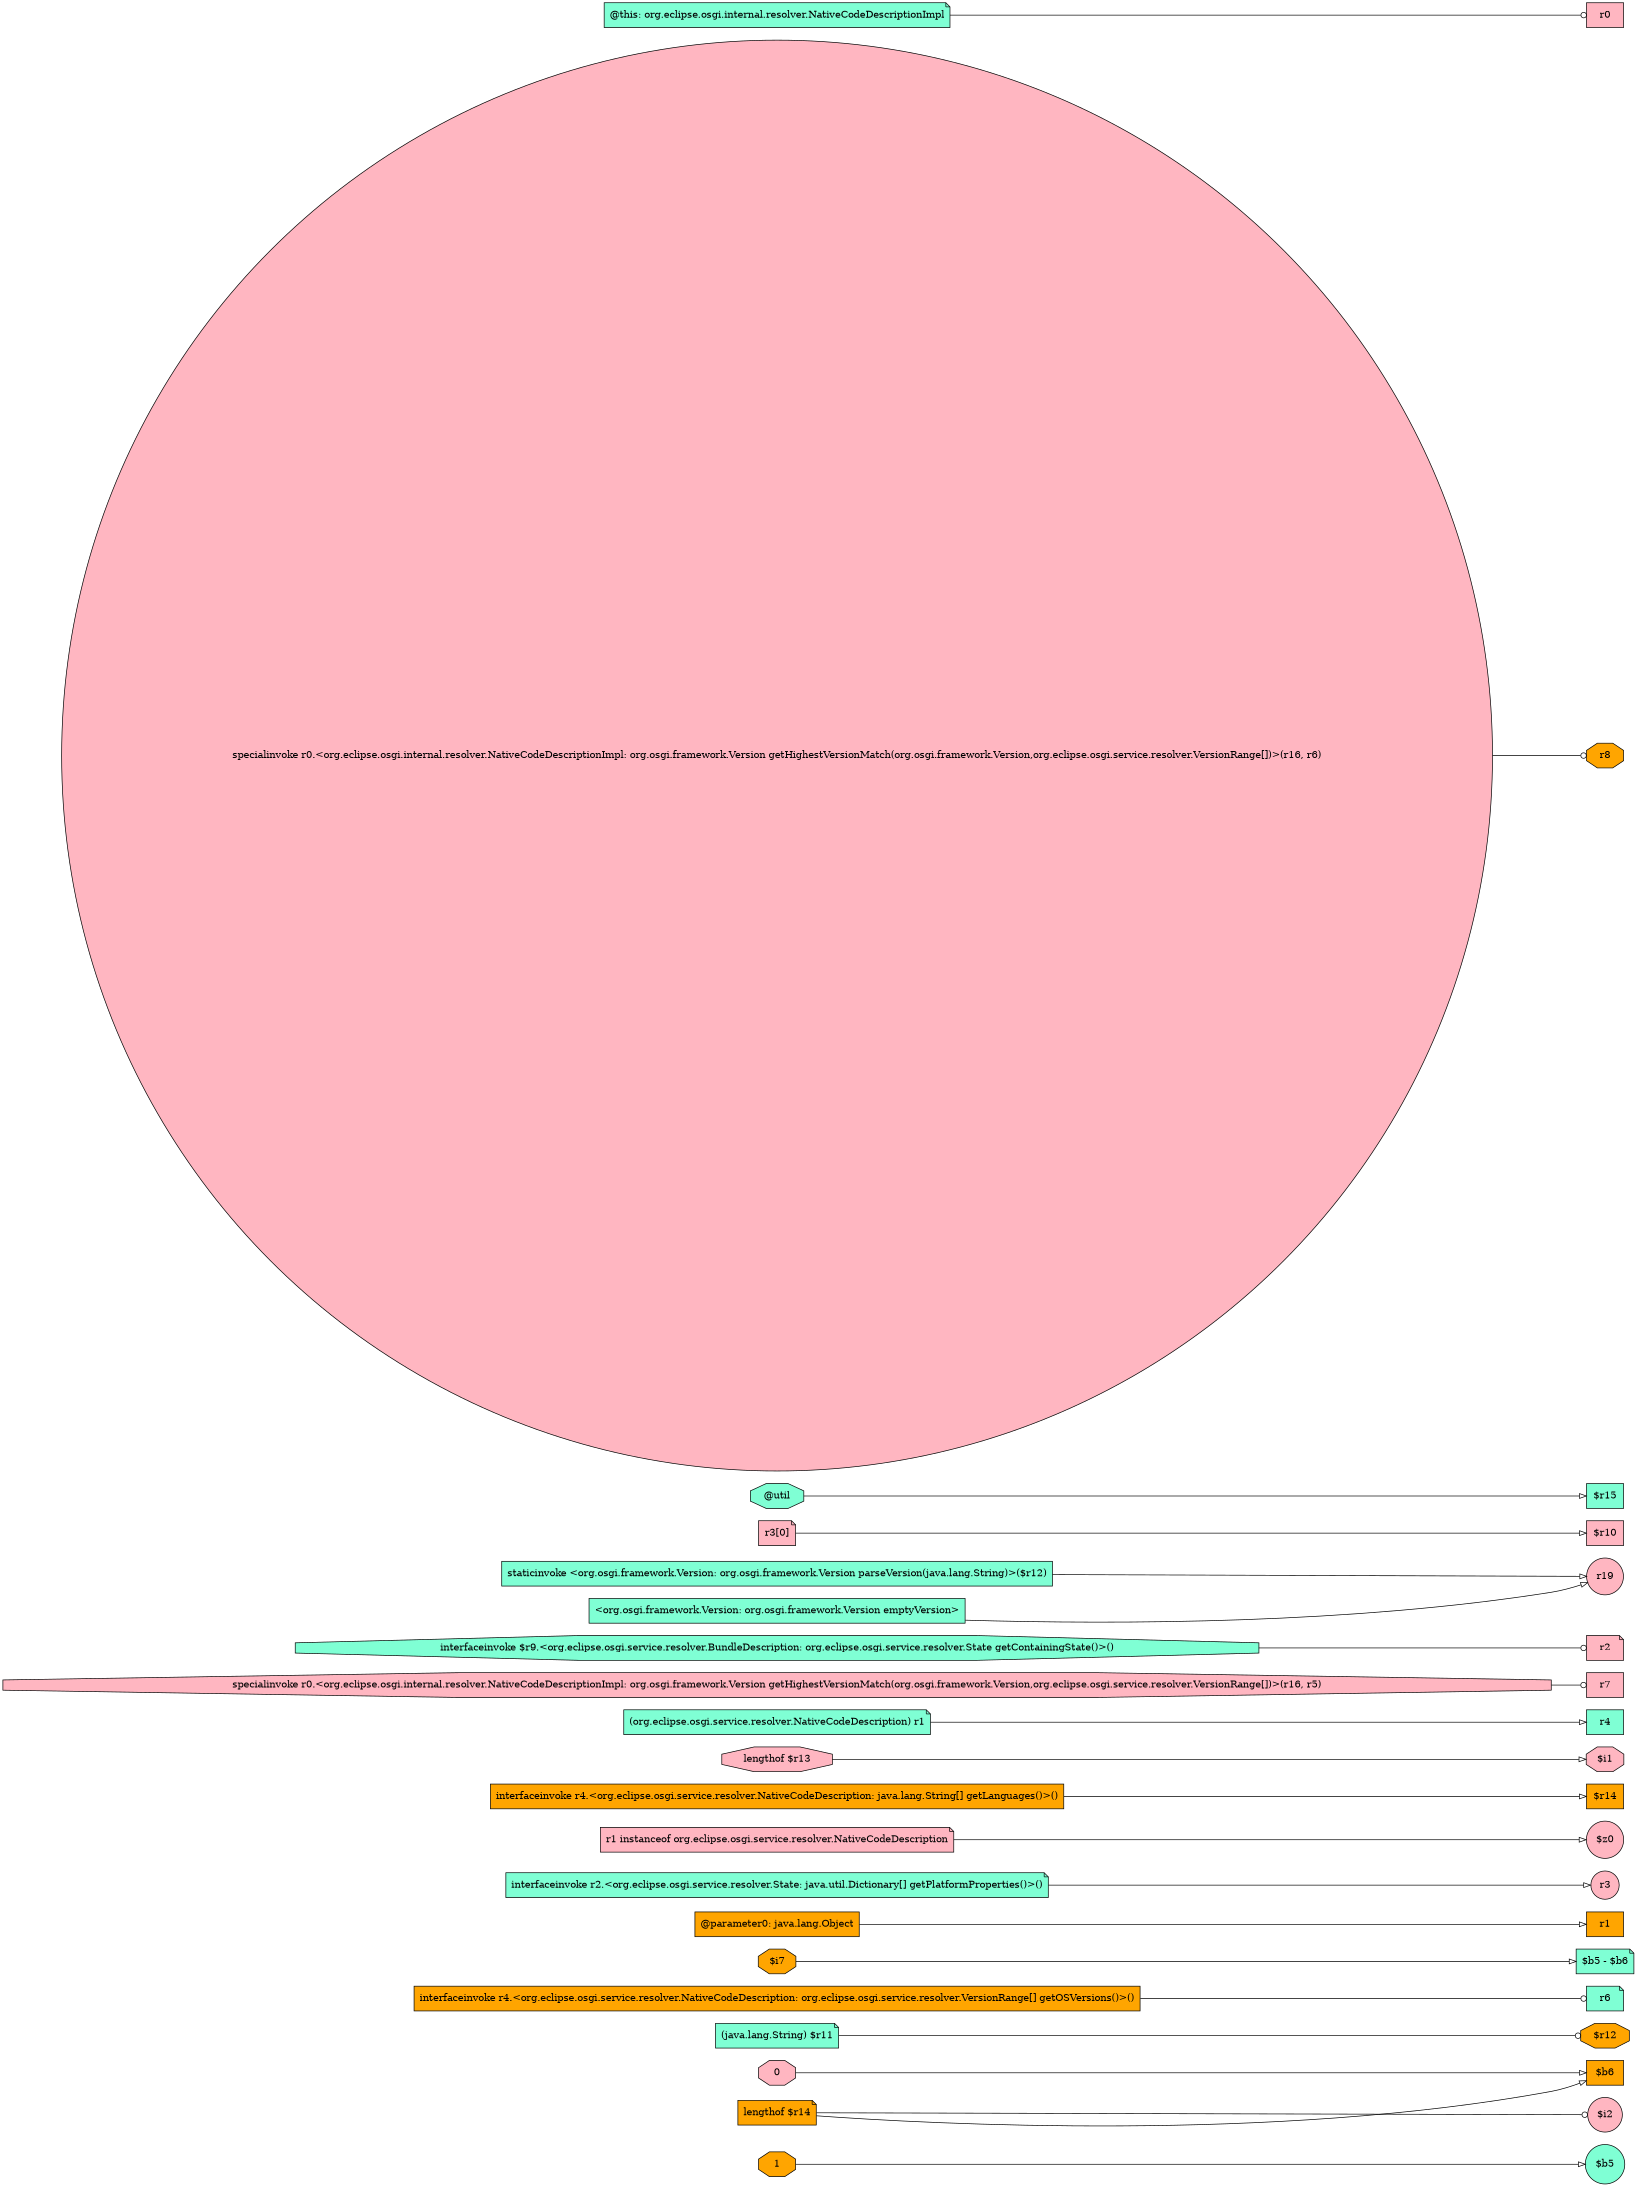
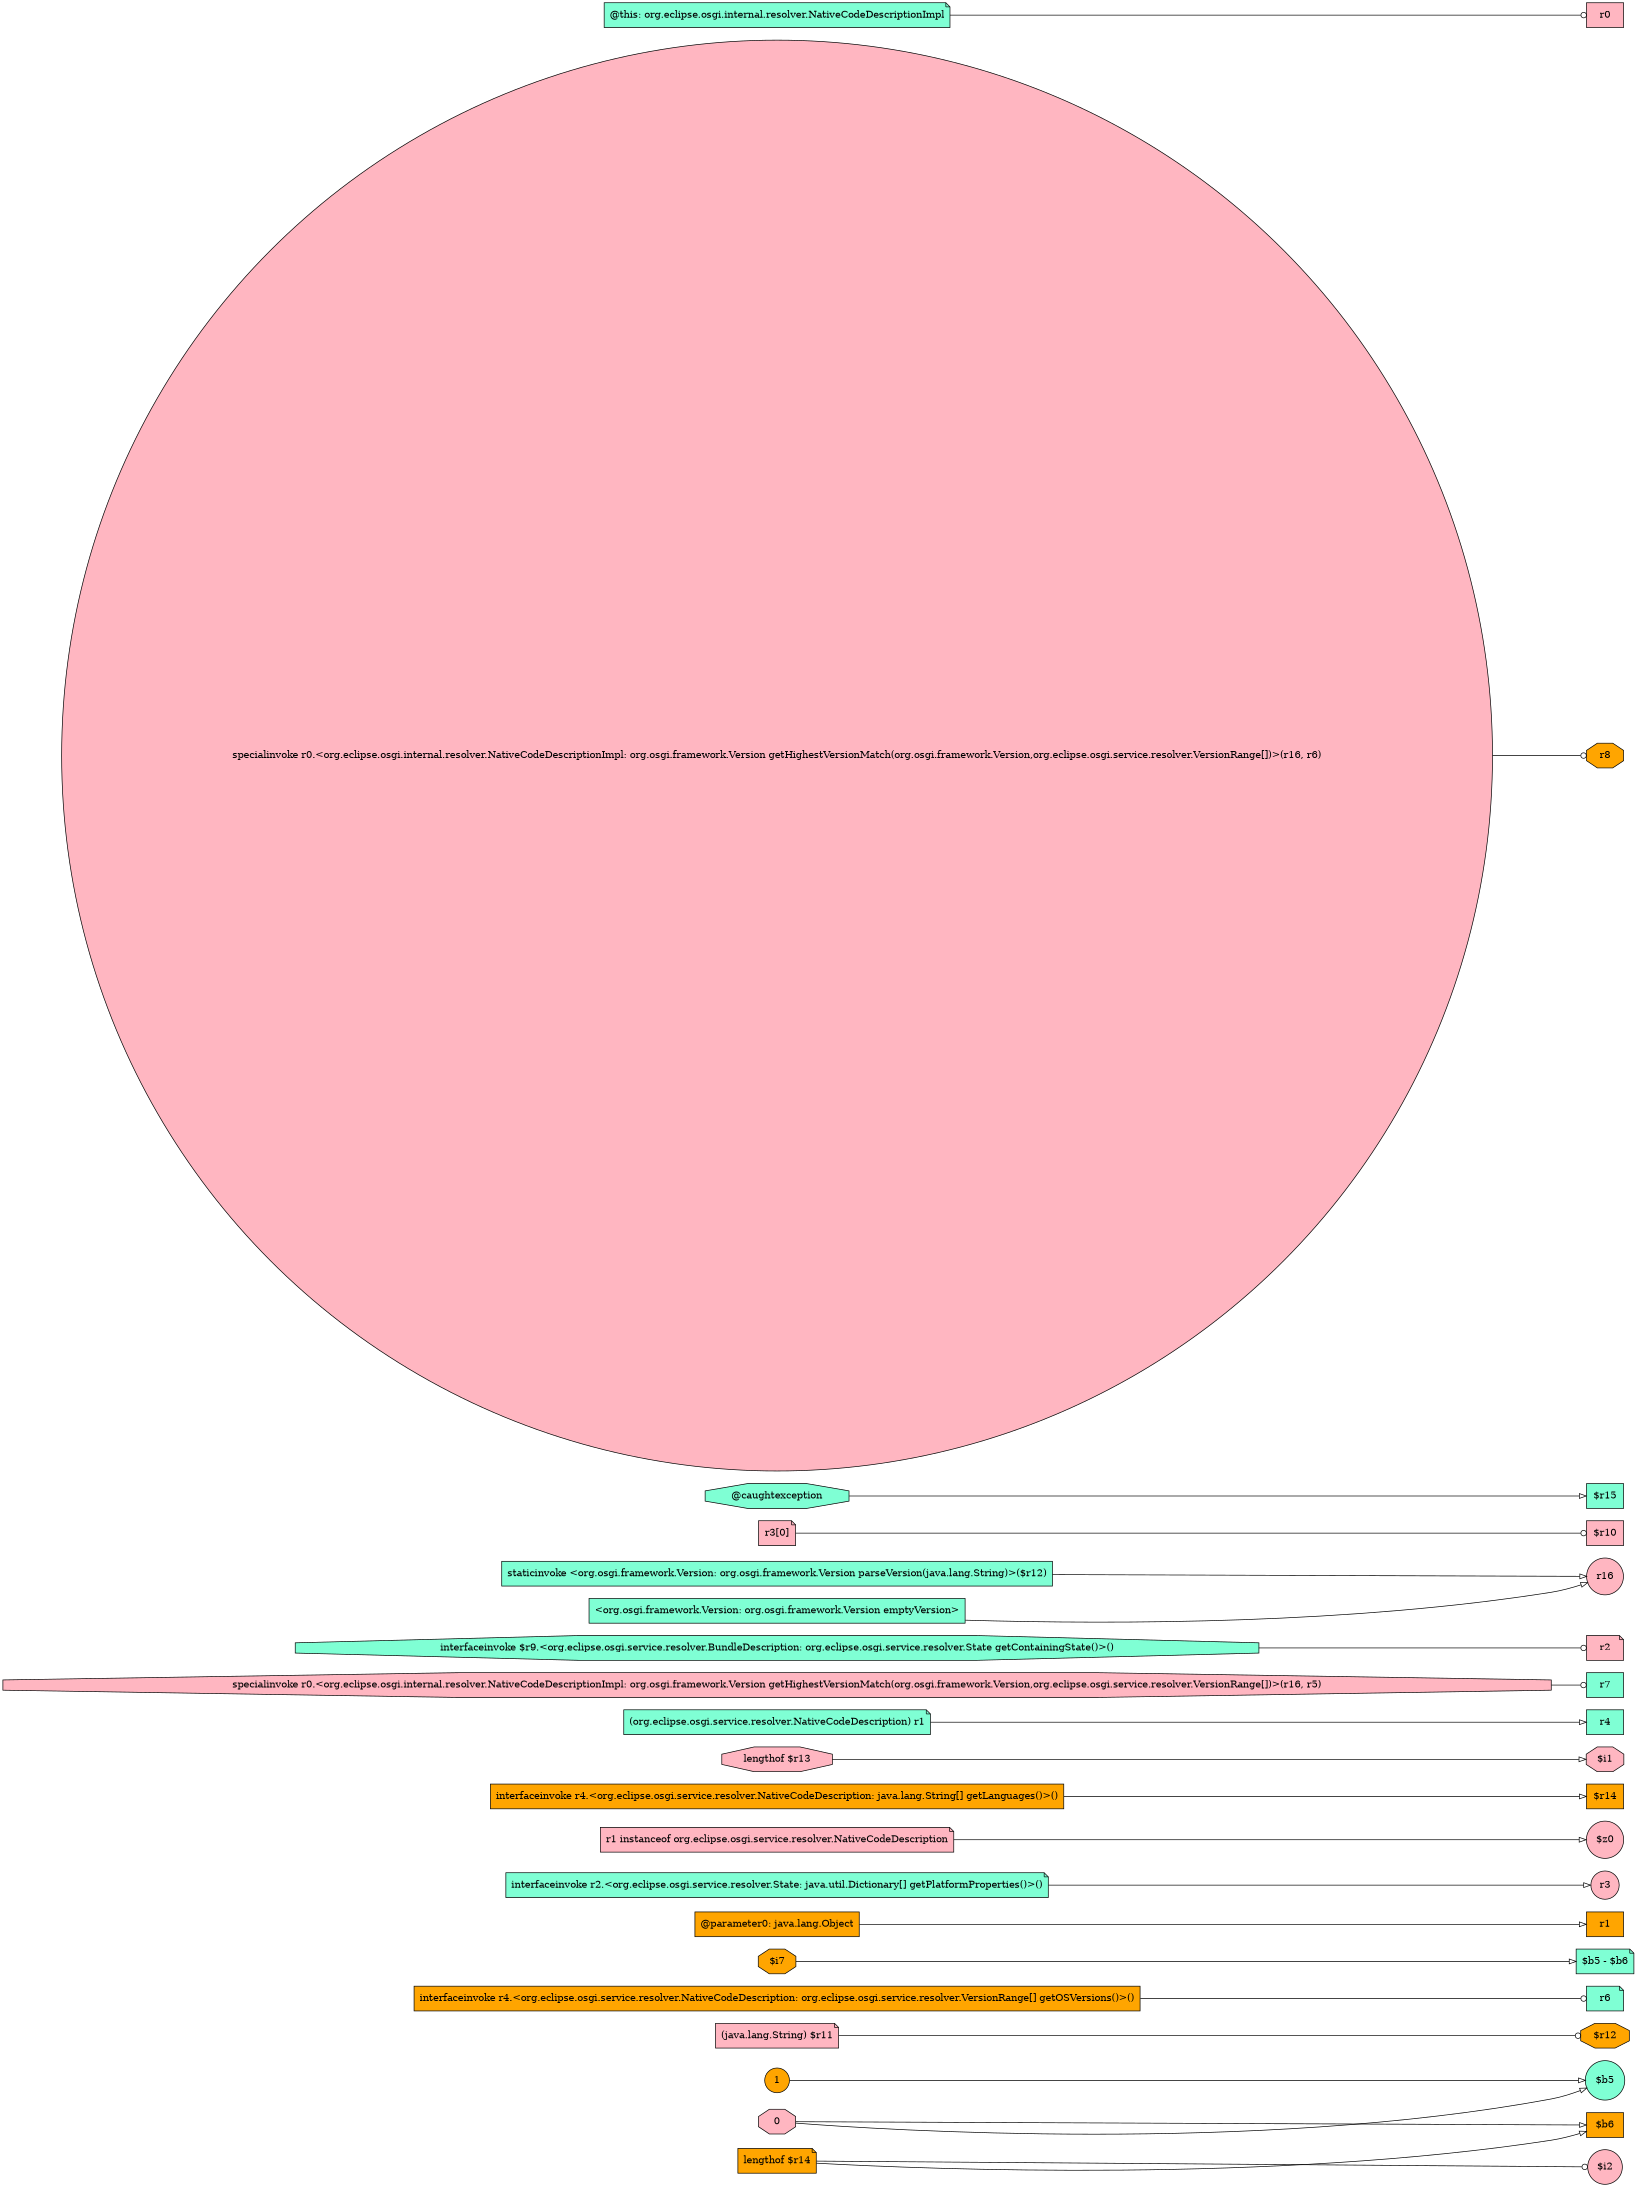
node "@util": label "@util" -> "@caughtexception"
edge "r3[0]" -> "$r10": arrowhead onormal -> odot
node "r19": label "r19" -> "r16"
node "r7": fillcolor lightpink -> aquamarine
node "(java.lang.String) $r11": fillcolor aquamarine -> lightpink
edge "0" -> "$b5": added
node "1": shape octagon -> circle
